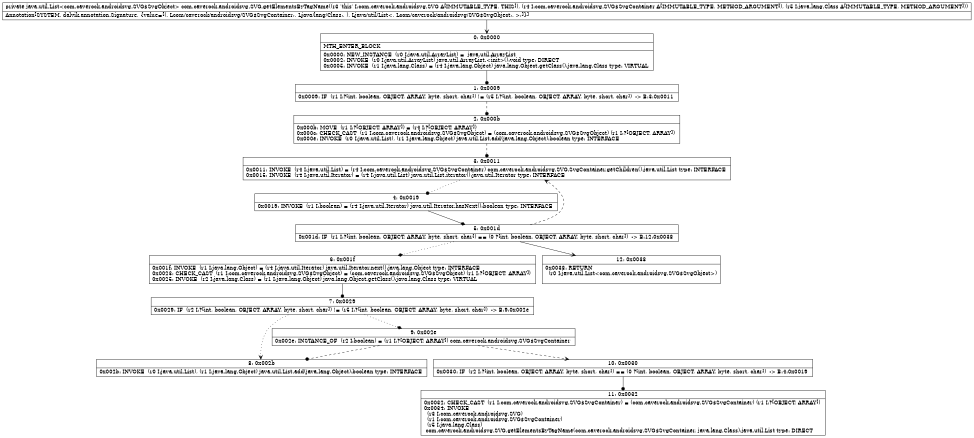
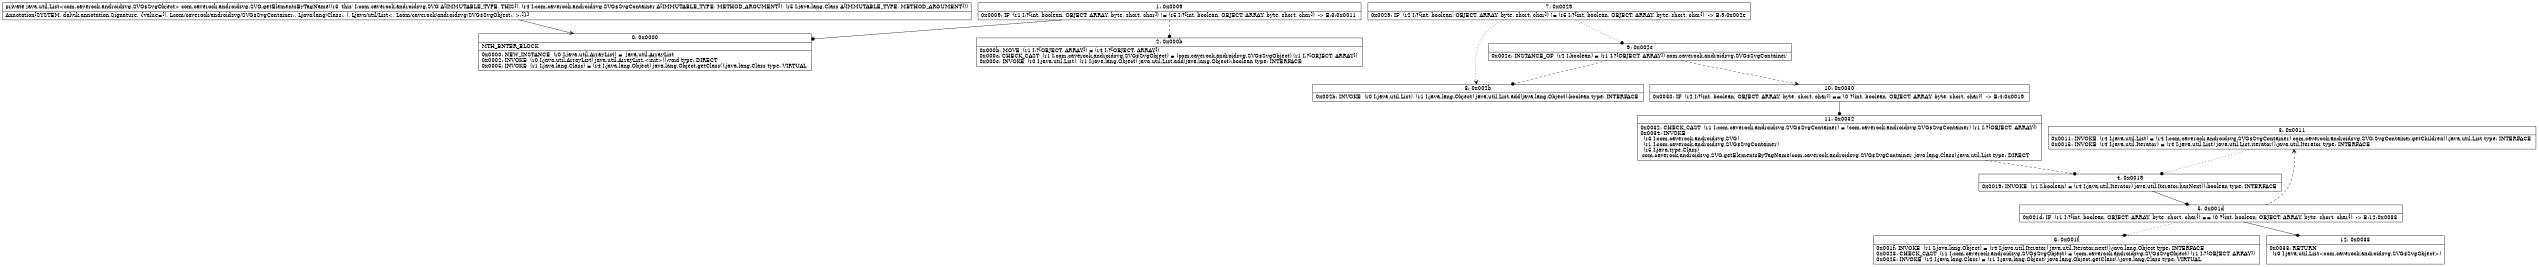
edge "0: 0x0000" -> "1: 0x0009": reversed
edge "2: 0x000b" -> "3: 0x0011": removed
edge "11: 0x0032" -> "4: 0x0019": added
edge "5: 0x001d" -> "12: 0x0038": arrowhead vee -> diamond
edge "6: 0x001f" -> "7: 0x0029": removed
edge "7: 0x0029" -> "9: 0x002e": arrowhead diamond -> dot
node "11: 0x0032": text "(r5 I:java.lang.Class)" -> "(r5 I:java.type.Class)"
